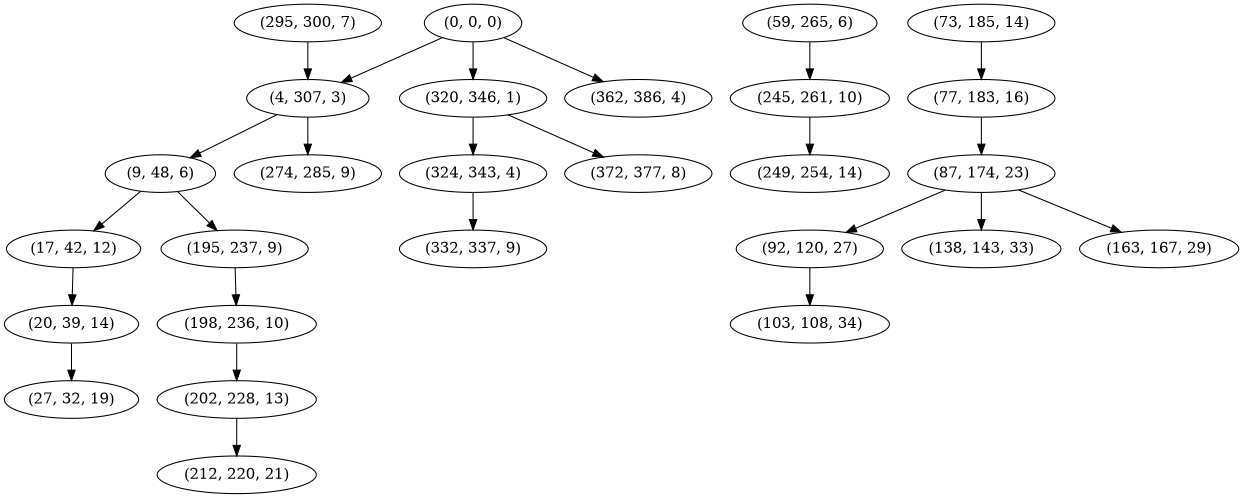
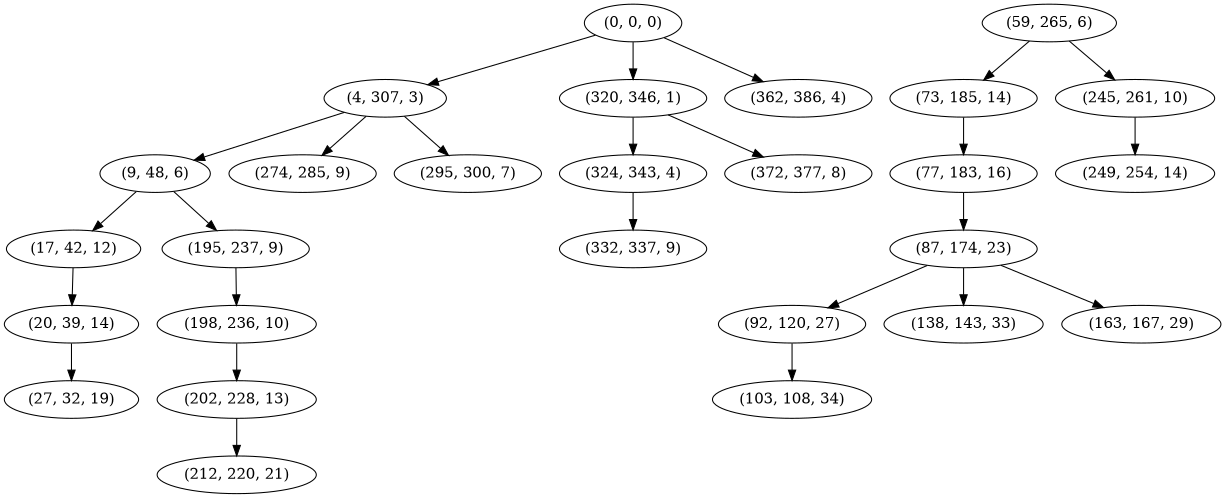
edge "(295, 300, 7)" -> "(4, 307, 3)": reversed
edge "(59, 265, 6)" -> "(73, 185, 14)": added
